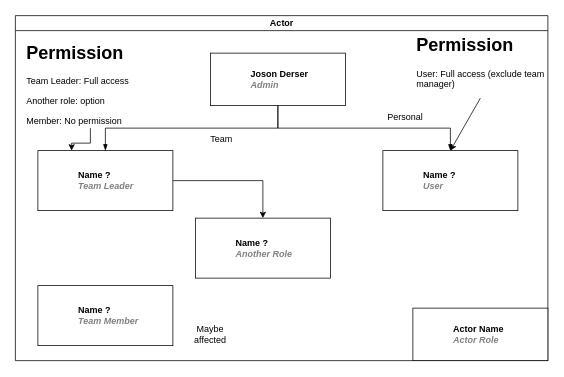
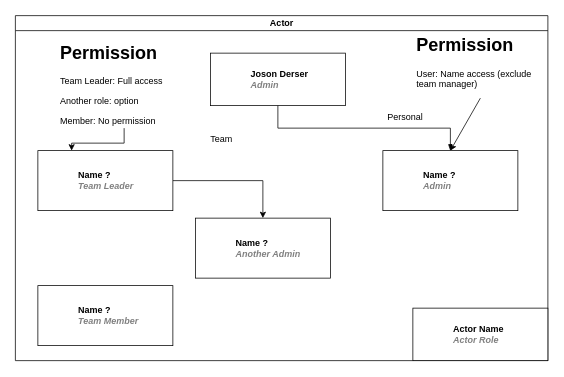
node "PermissionUser: Full access (exclude team manager)": label "PermissionUser: Full access (exclude team manager)" -> "PermissionUser: Name access (exclude team manager)"
node "PermissionTeam Leader: Full access Another role: option Member: No permission": moved (90, 83) -> (124, 83)
edge "Joson Derser Admin" -> "Name ? Team Leader": removed
node "Name ? User": label "Name ? User" -> "Name ? Admin"
node "Name ? Another Role": label "Name ? Another Role" -> "Name ? Another Admin"
node "Maybe affected": removed
